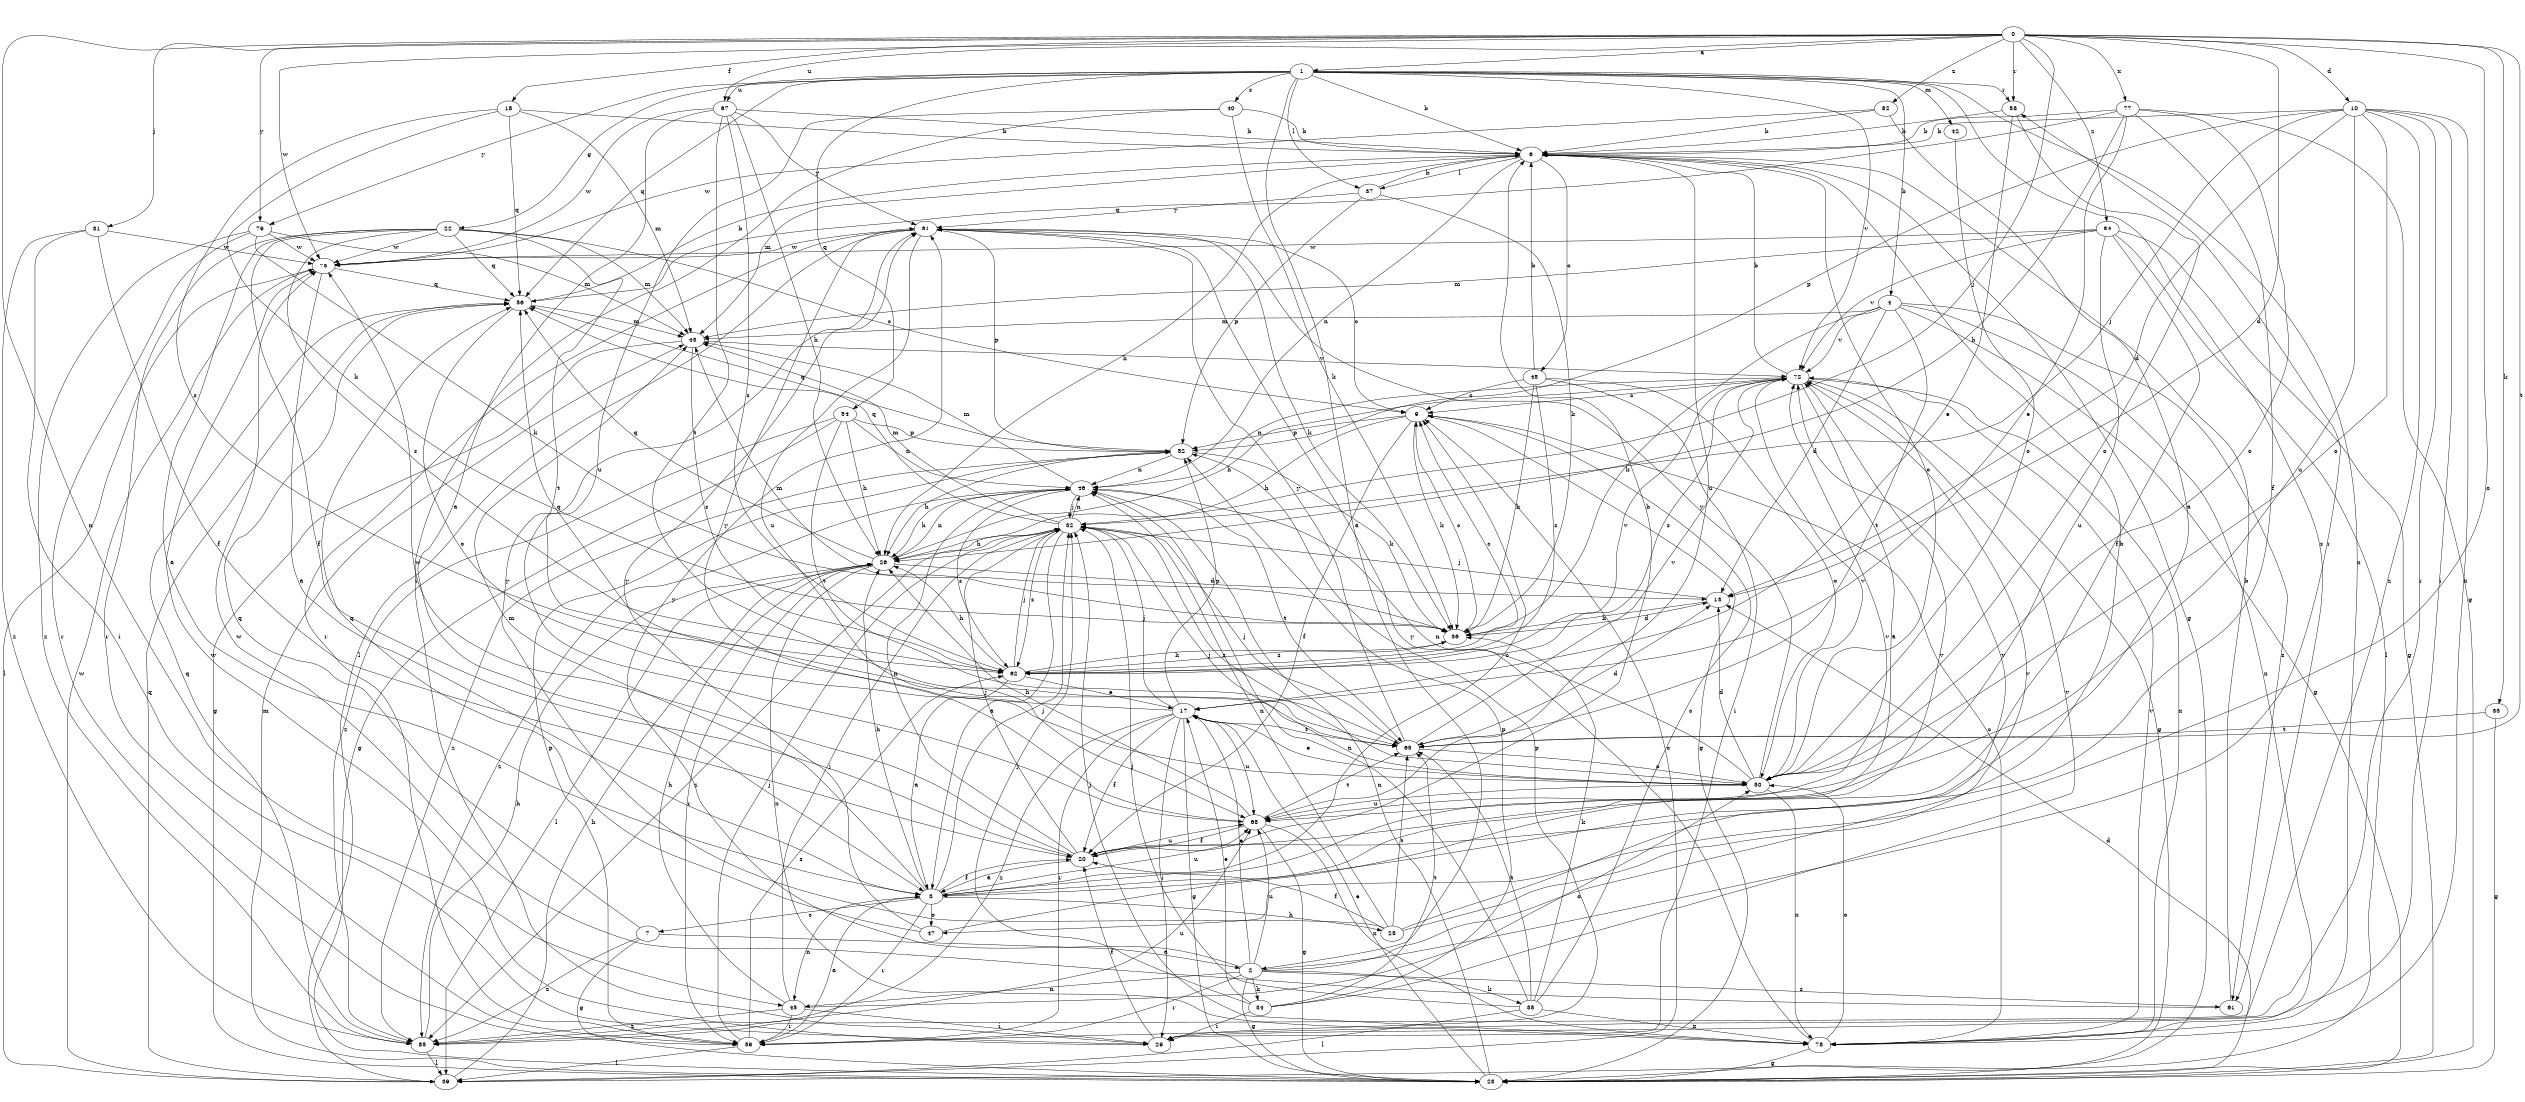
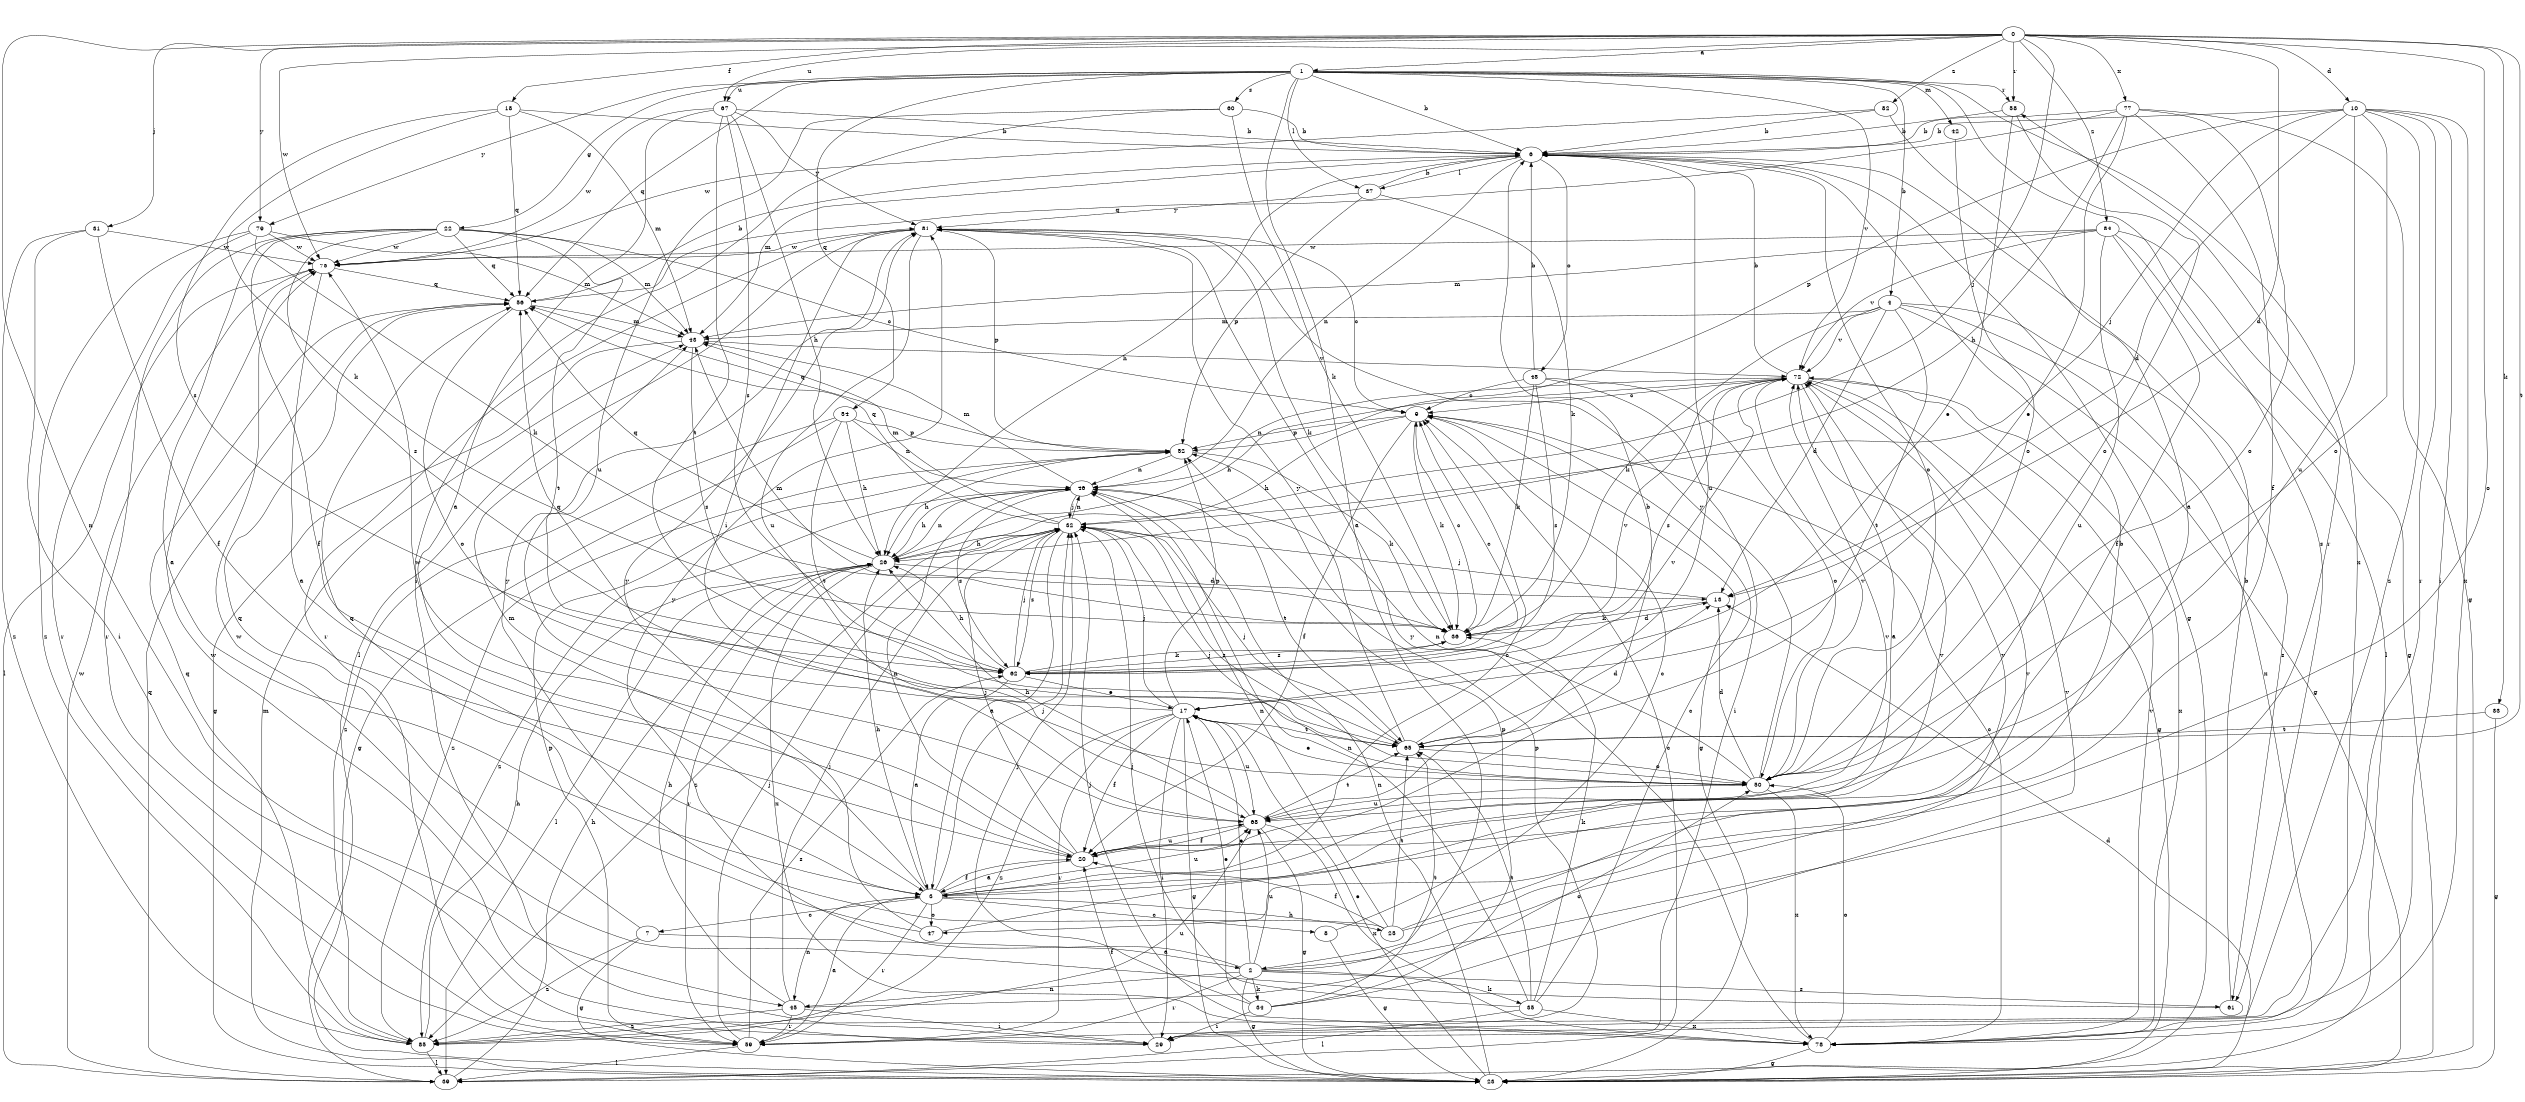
node "40": label "40" -> "60"
edge "68" -> "81": label "y" -> "i"
node "8": added
